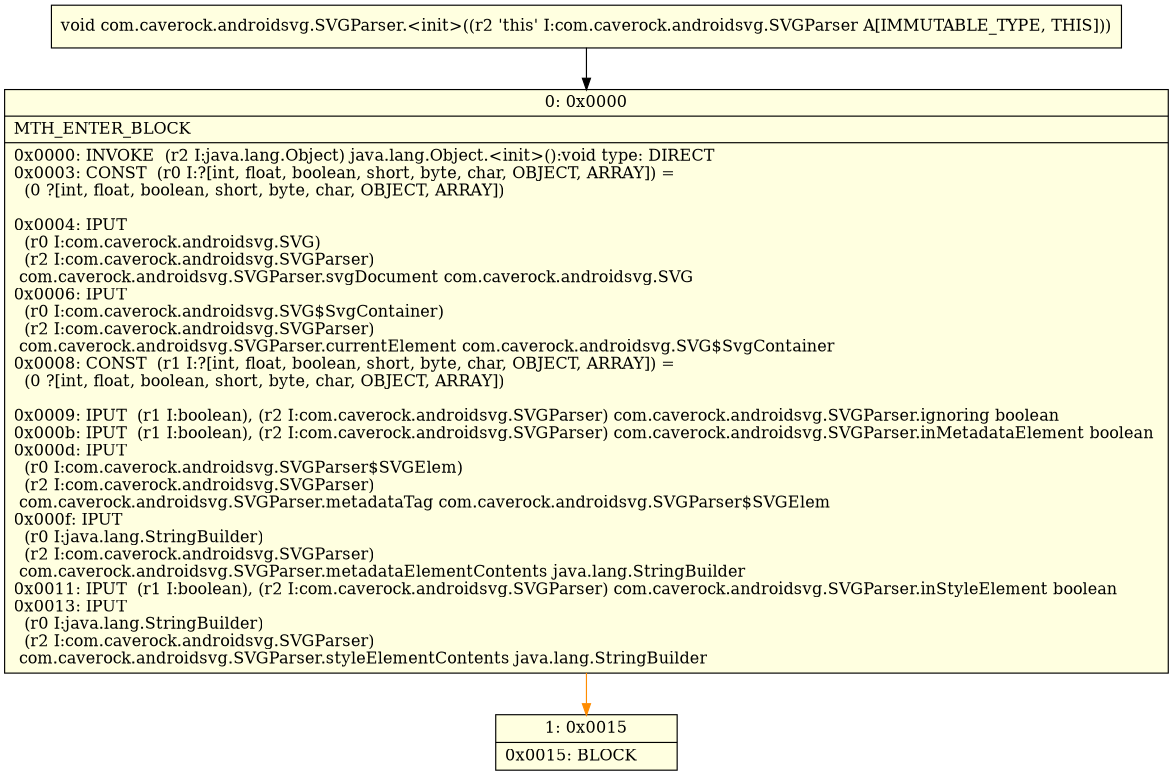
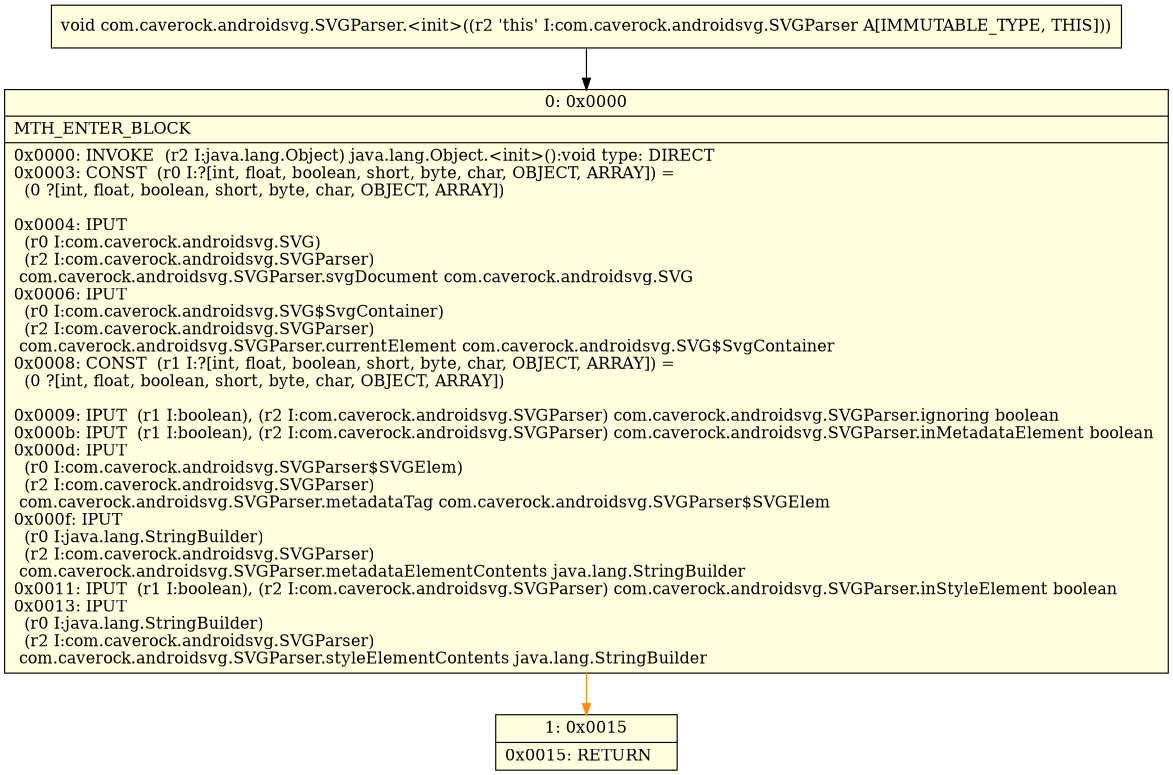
node "1: 0x0015": text "0x0015: BLOCK" -> "0x0015: RETURN"
